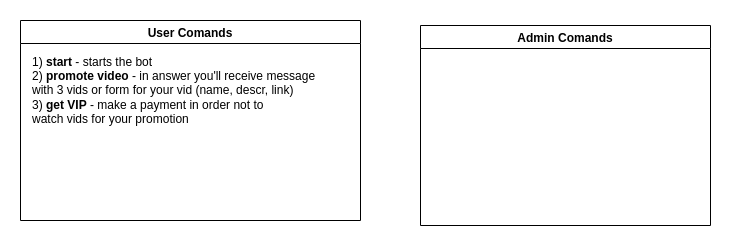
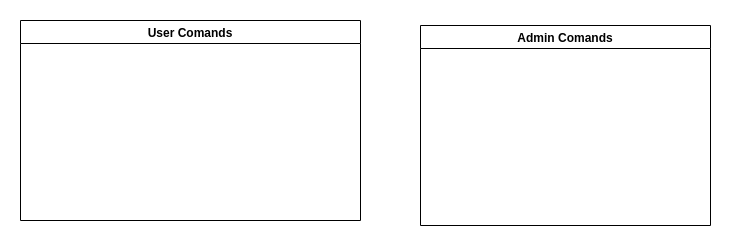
node "1) start - starts the bot 2) promote video - in answer you'll receive message with 3 vids or form for your vid (name, descr, link) 3) get VIP - make a payment in order not to watch vids for your promotion": removed
